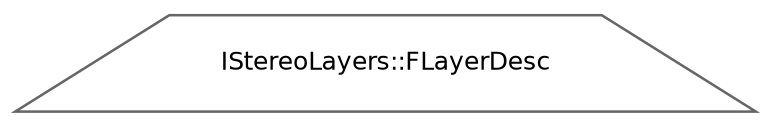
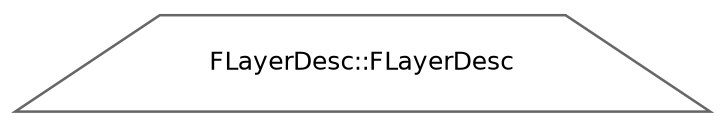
node "IStereoLayers::FLayerDesc": label "IStereoLayers::FLayerDesc" -> "FLayerDesc::FLayerDesc"
